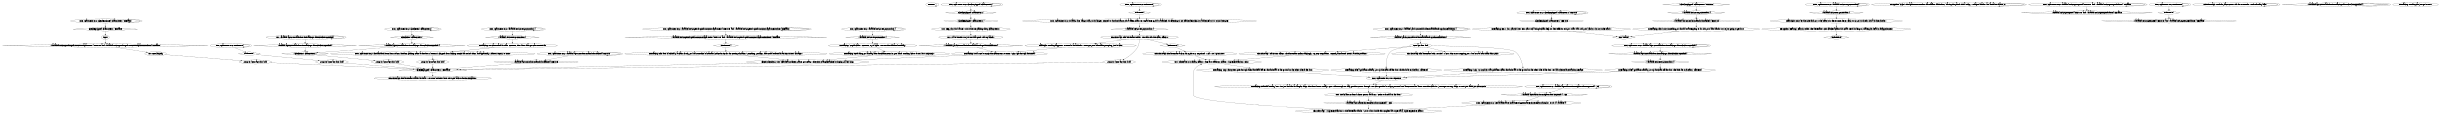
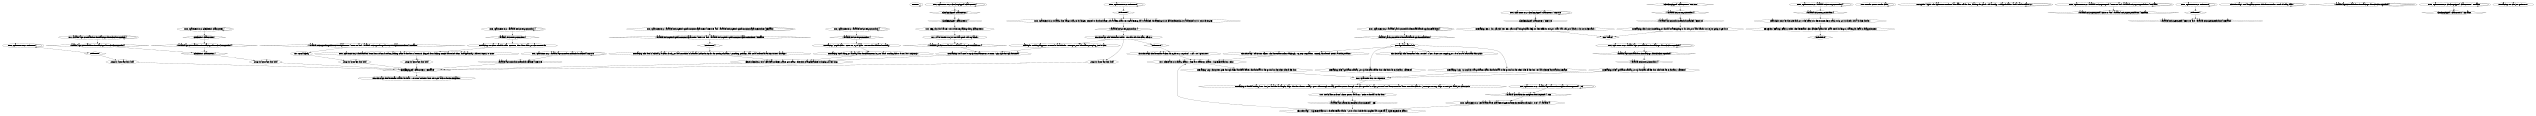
node "You: Use the cutters on the chain.": added
node "Interfacing: Nothing can just go in now...": label "Interfacing: Nothing can just go in now..." -> "Interfacing: You can just go in now..."
node "input": removed
node "cuno apt door hub": label "cuno apt door hub" -> "cuno apt adrenaline hub"
